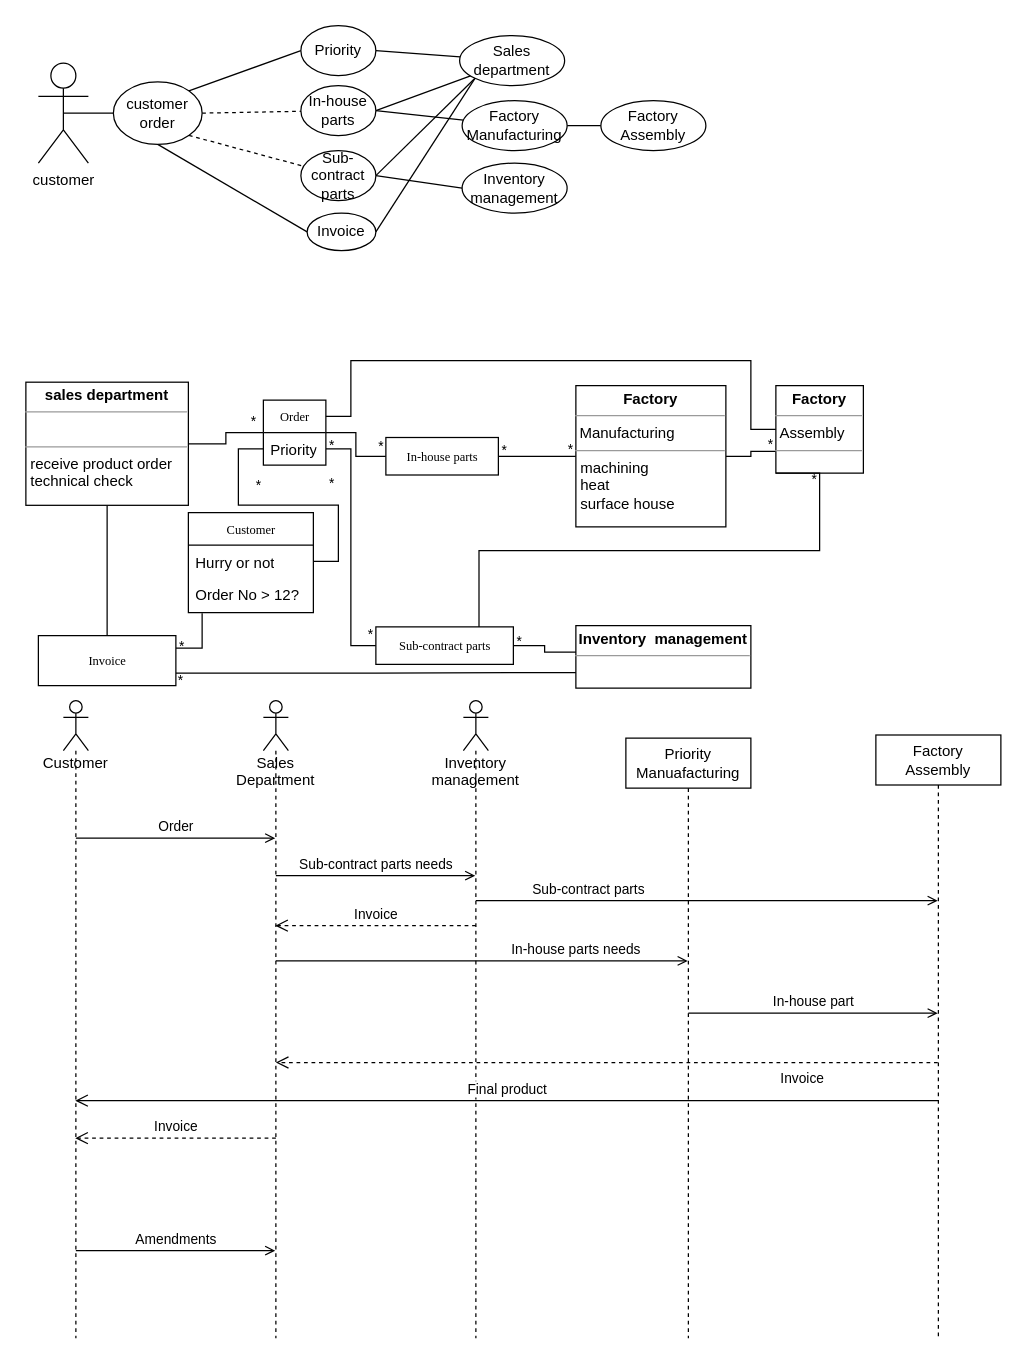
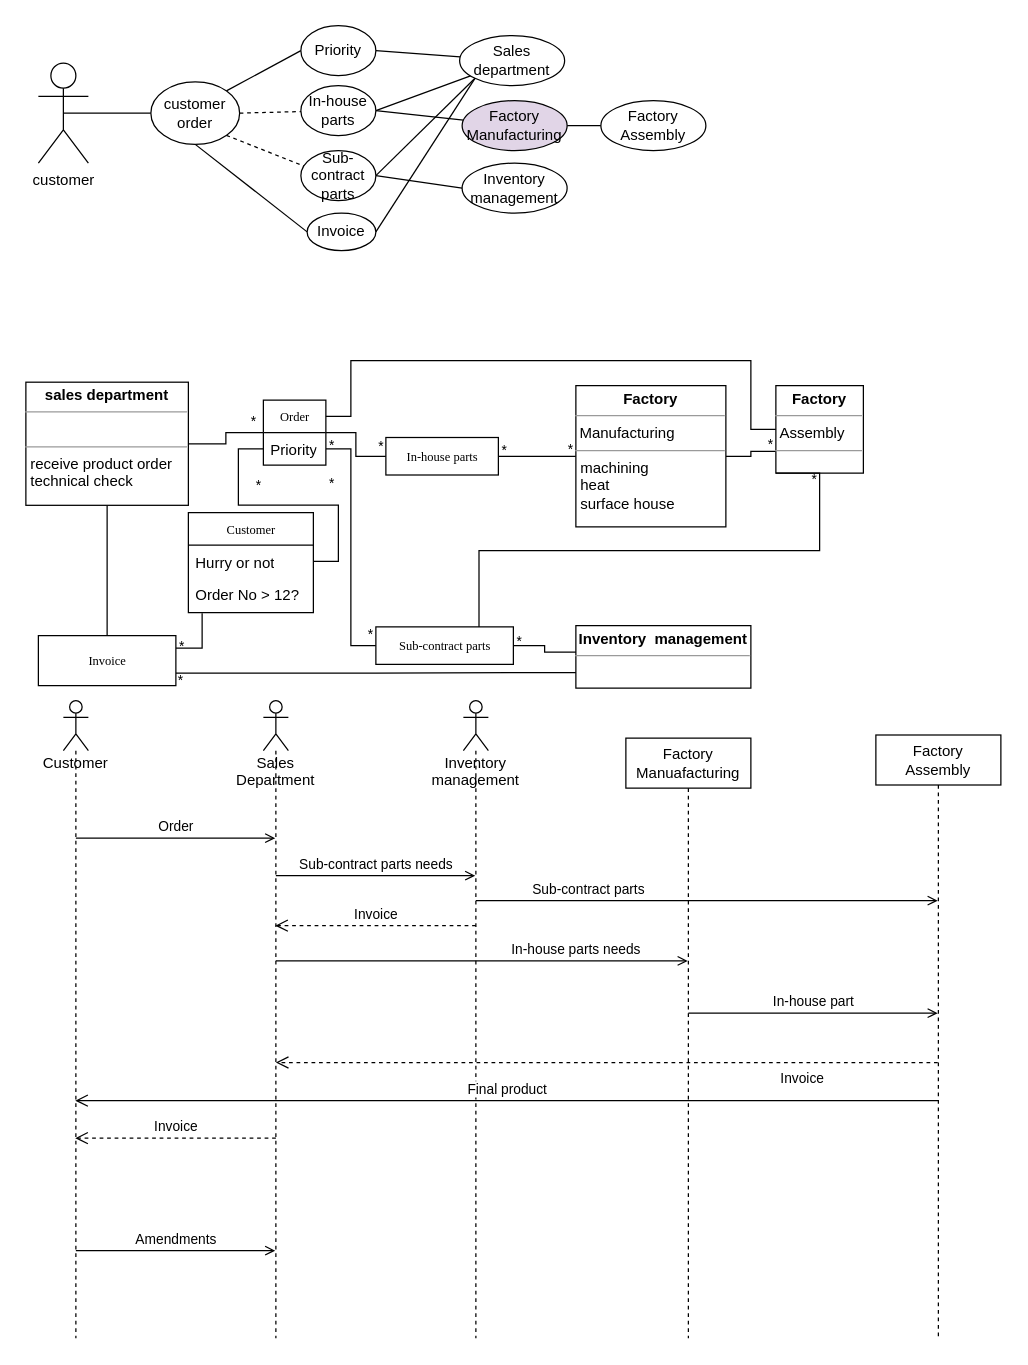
node "customer order": moved (158, 113) -> (195, 113)
node "Factory Manufacturing": fillcolor #ffffff -> #e1d5e7
node "Priority Manuafacturing": label "Priority Manuafacturing" -> "Factory Manuafacturing"
